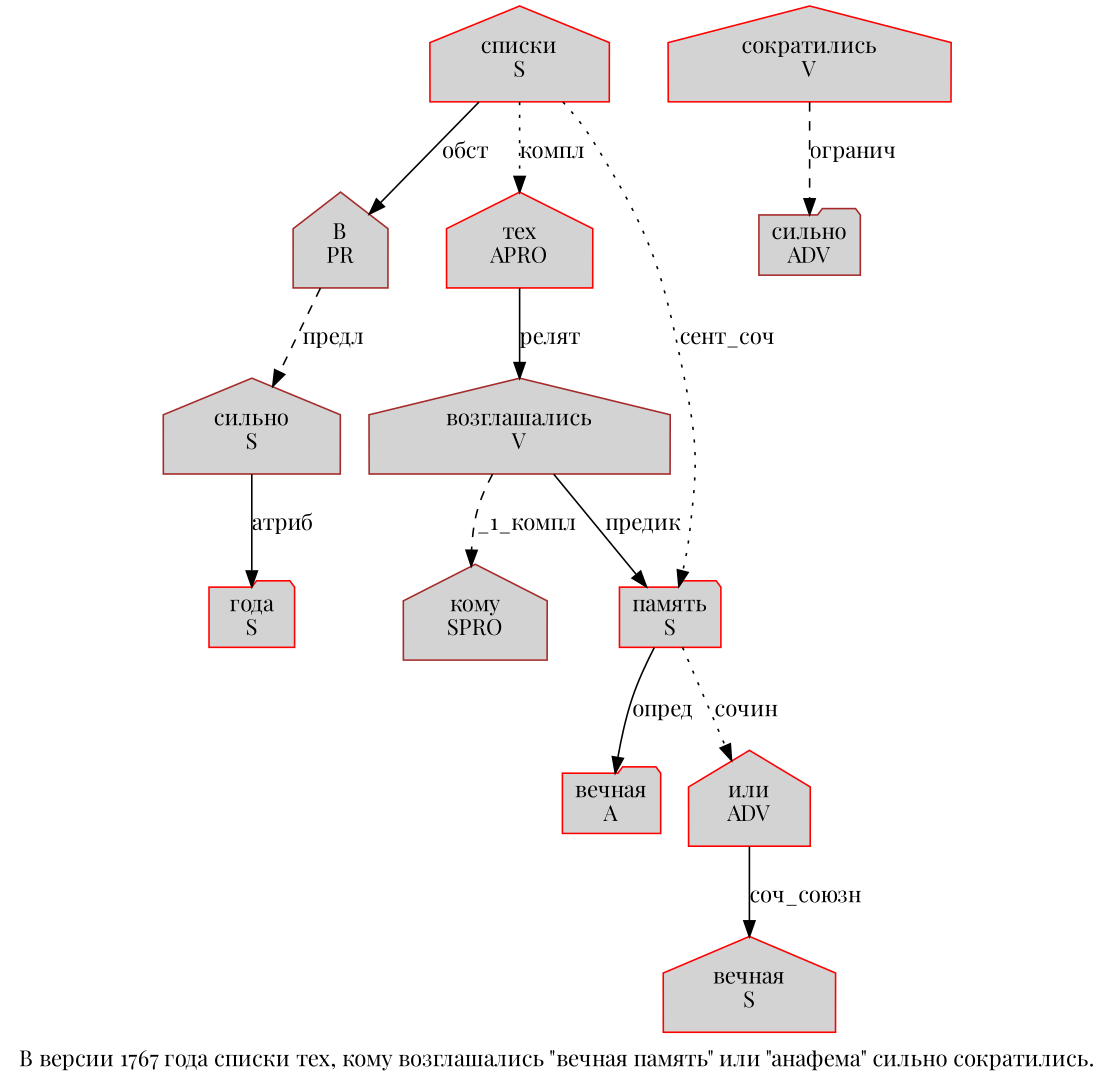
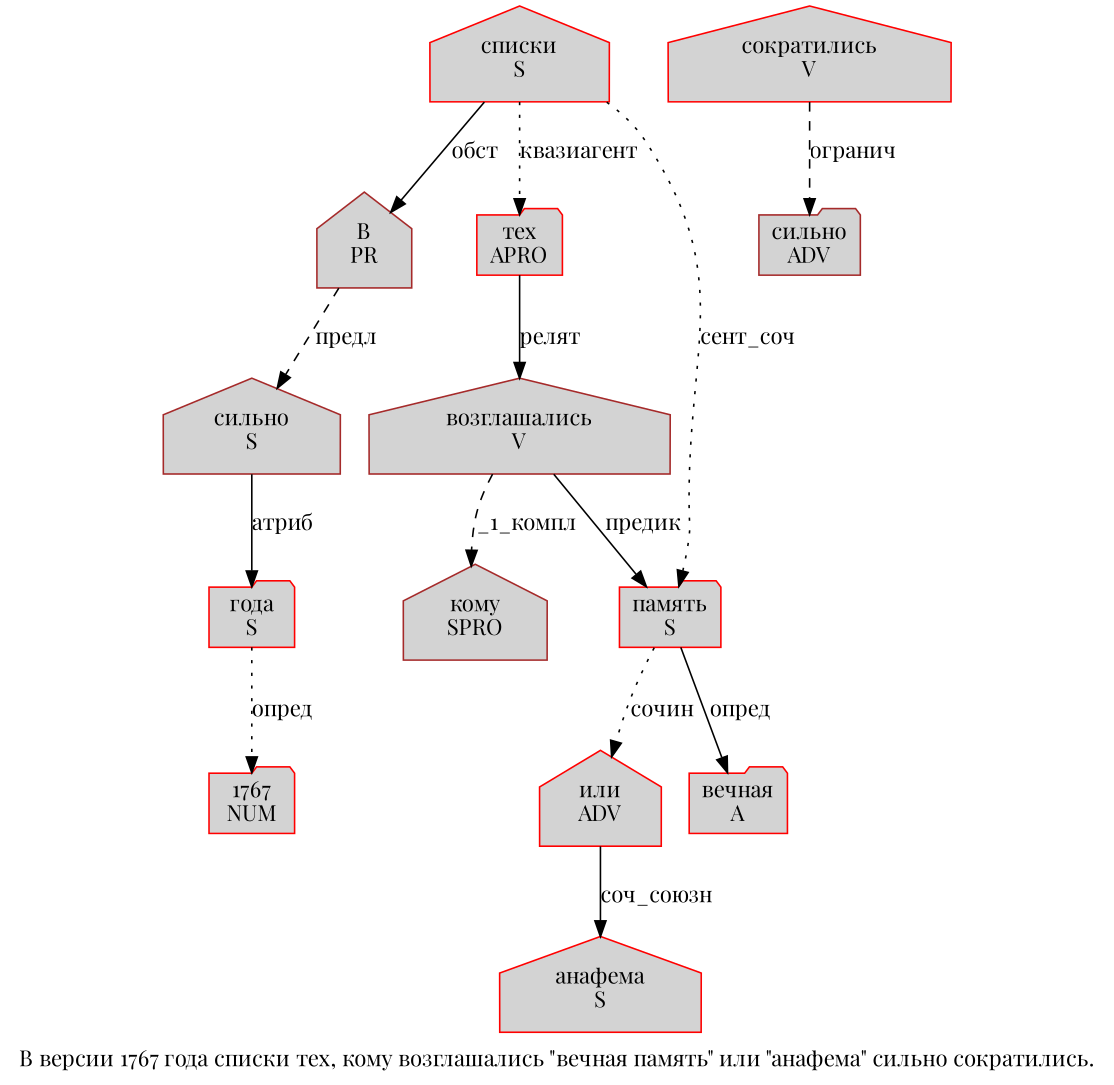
edge "списки S" -> "тех APRO": label "компл" -> "квазиагент"
node "тех APRO": shape house -> folder
node "1767 NUM": added
node "вечная S": label "вечная S" -> "анафема S"
